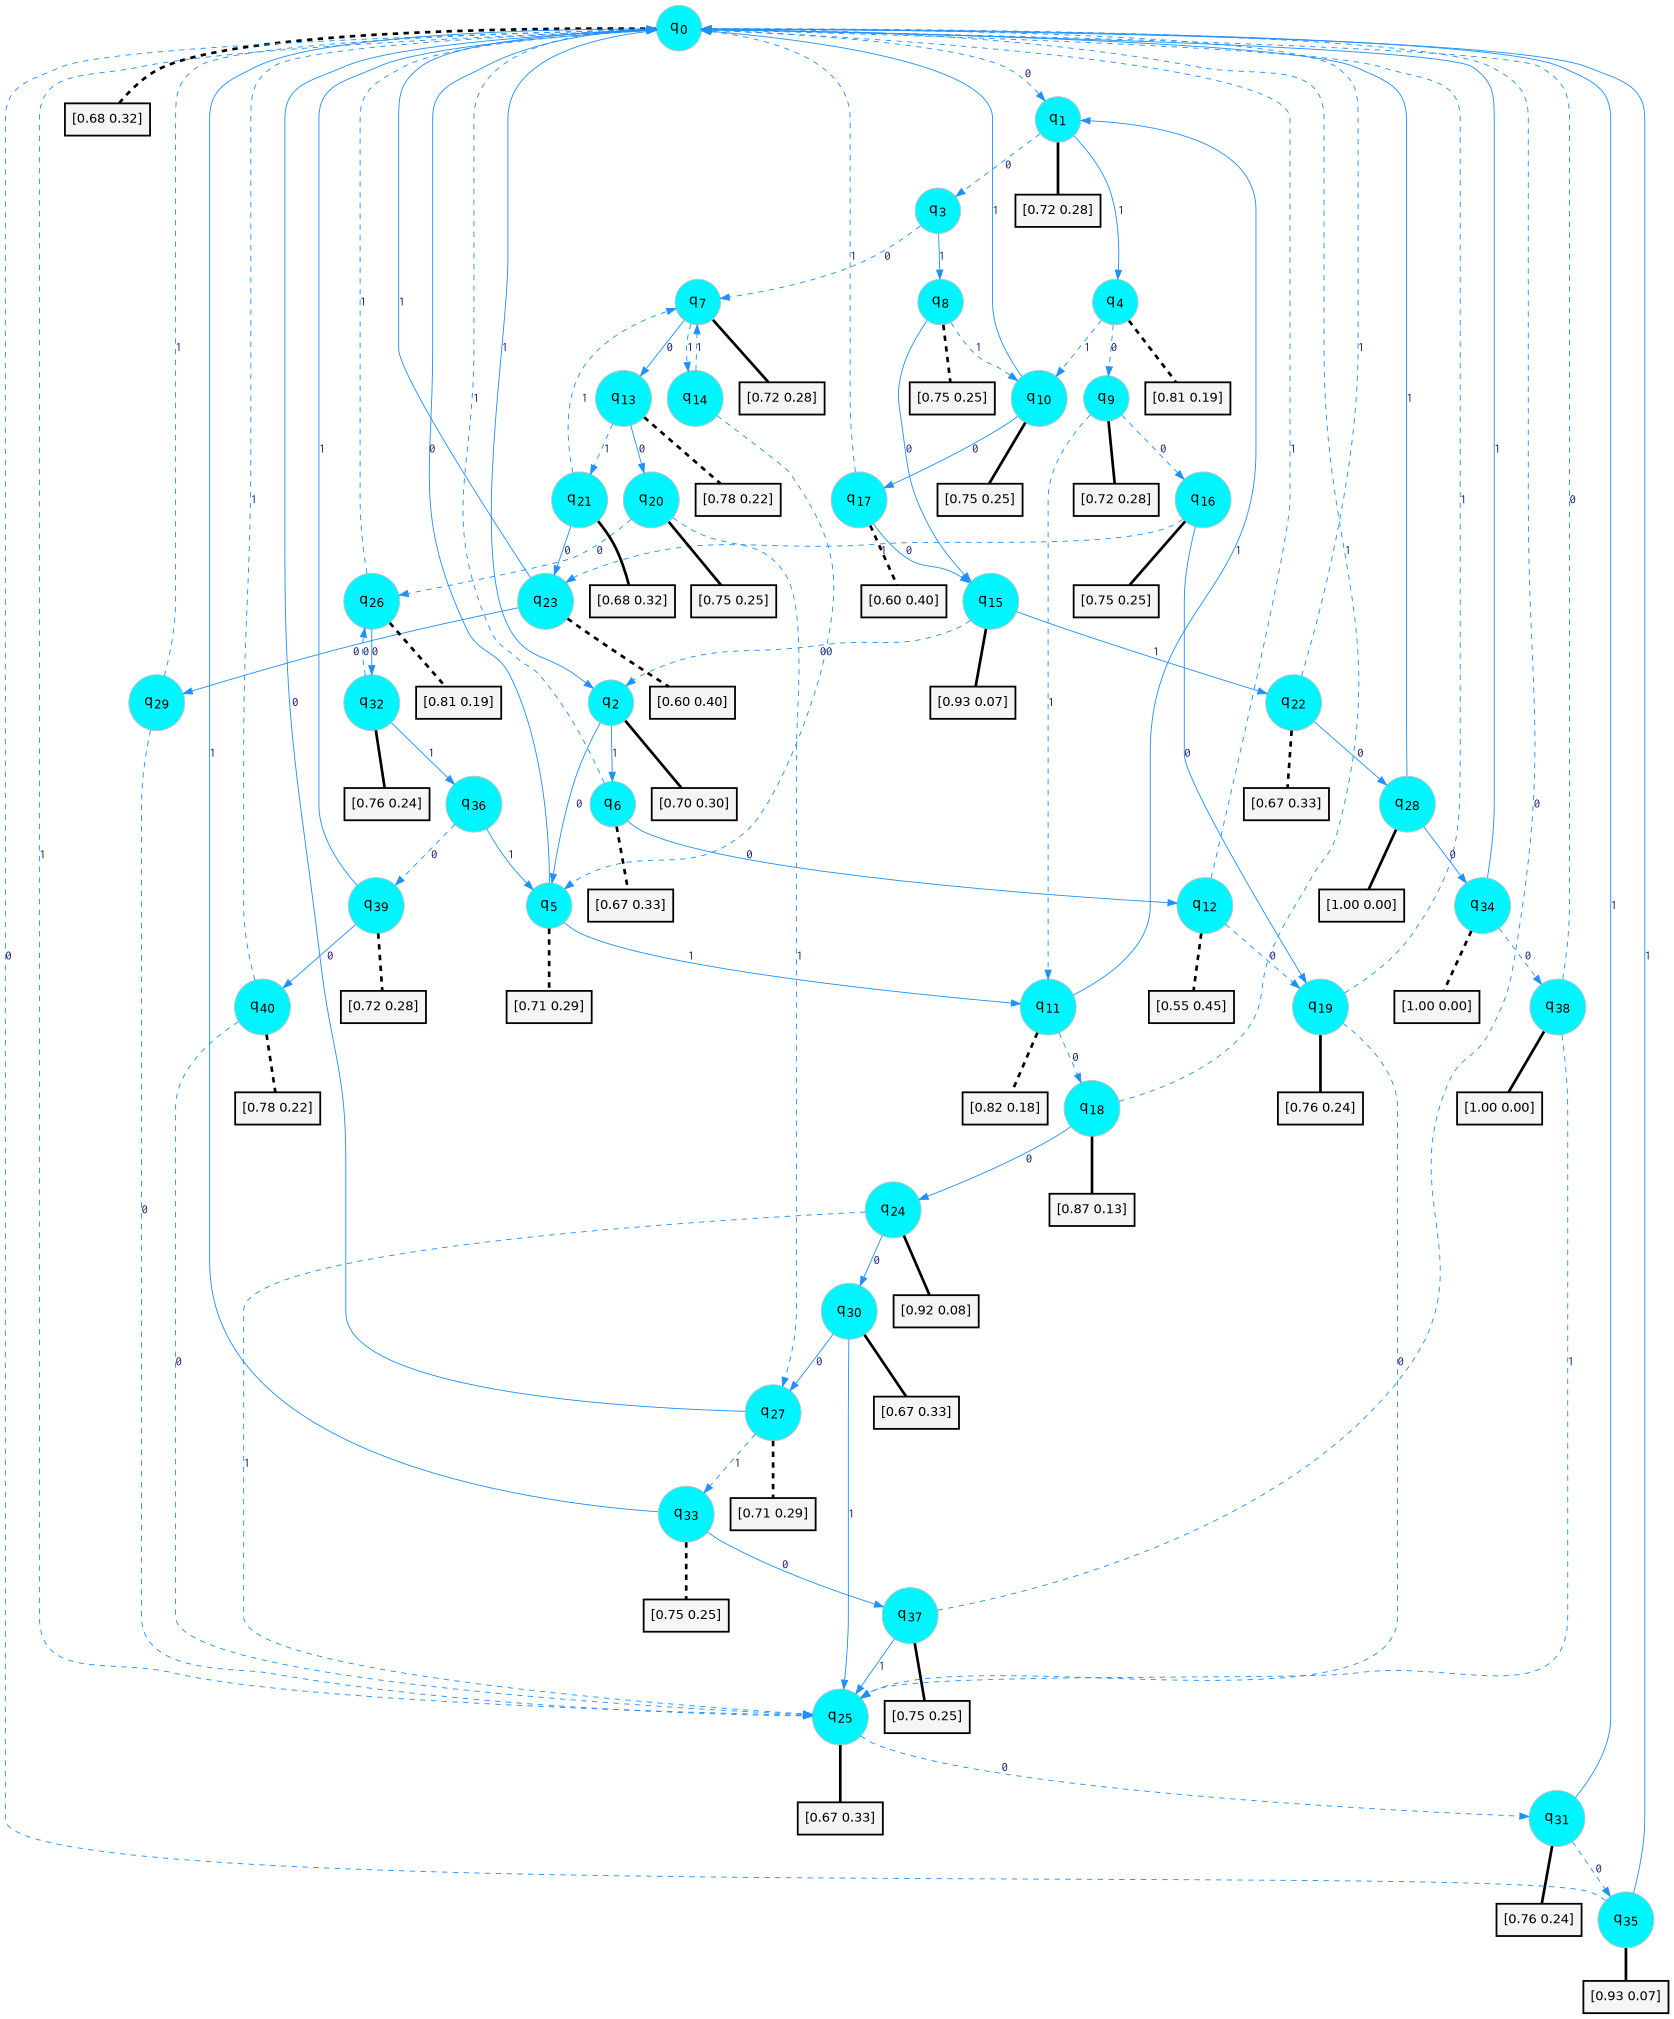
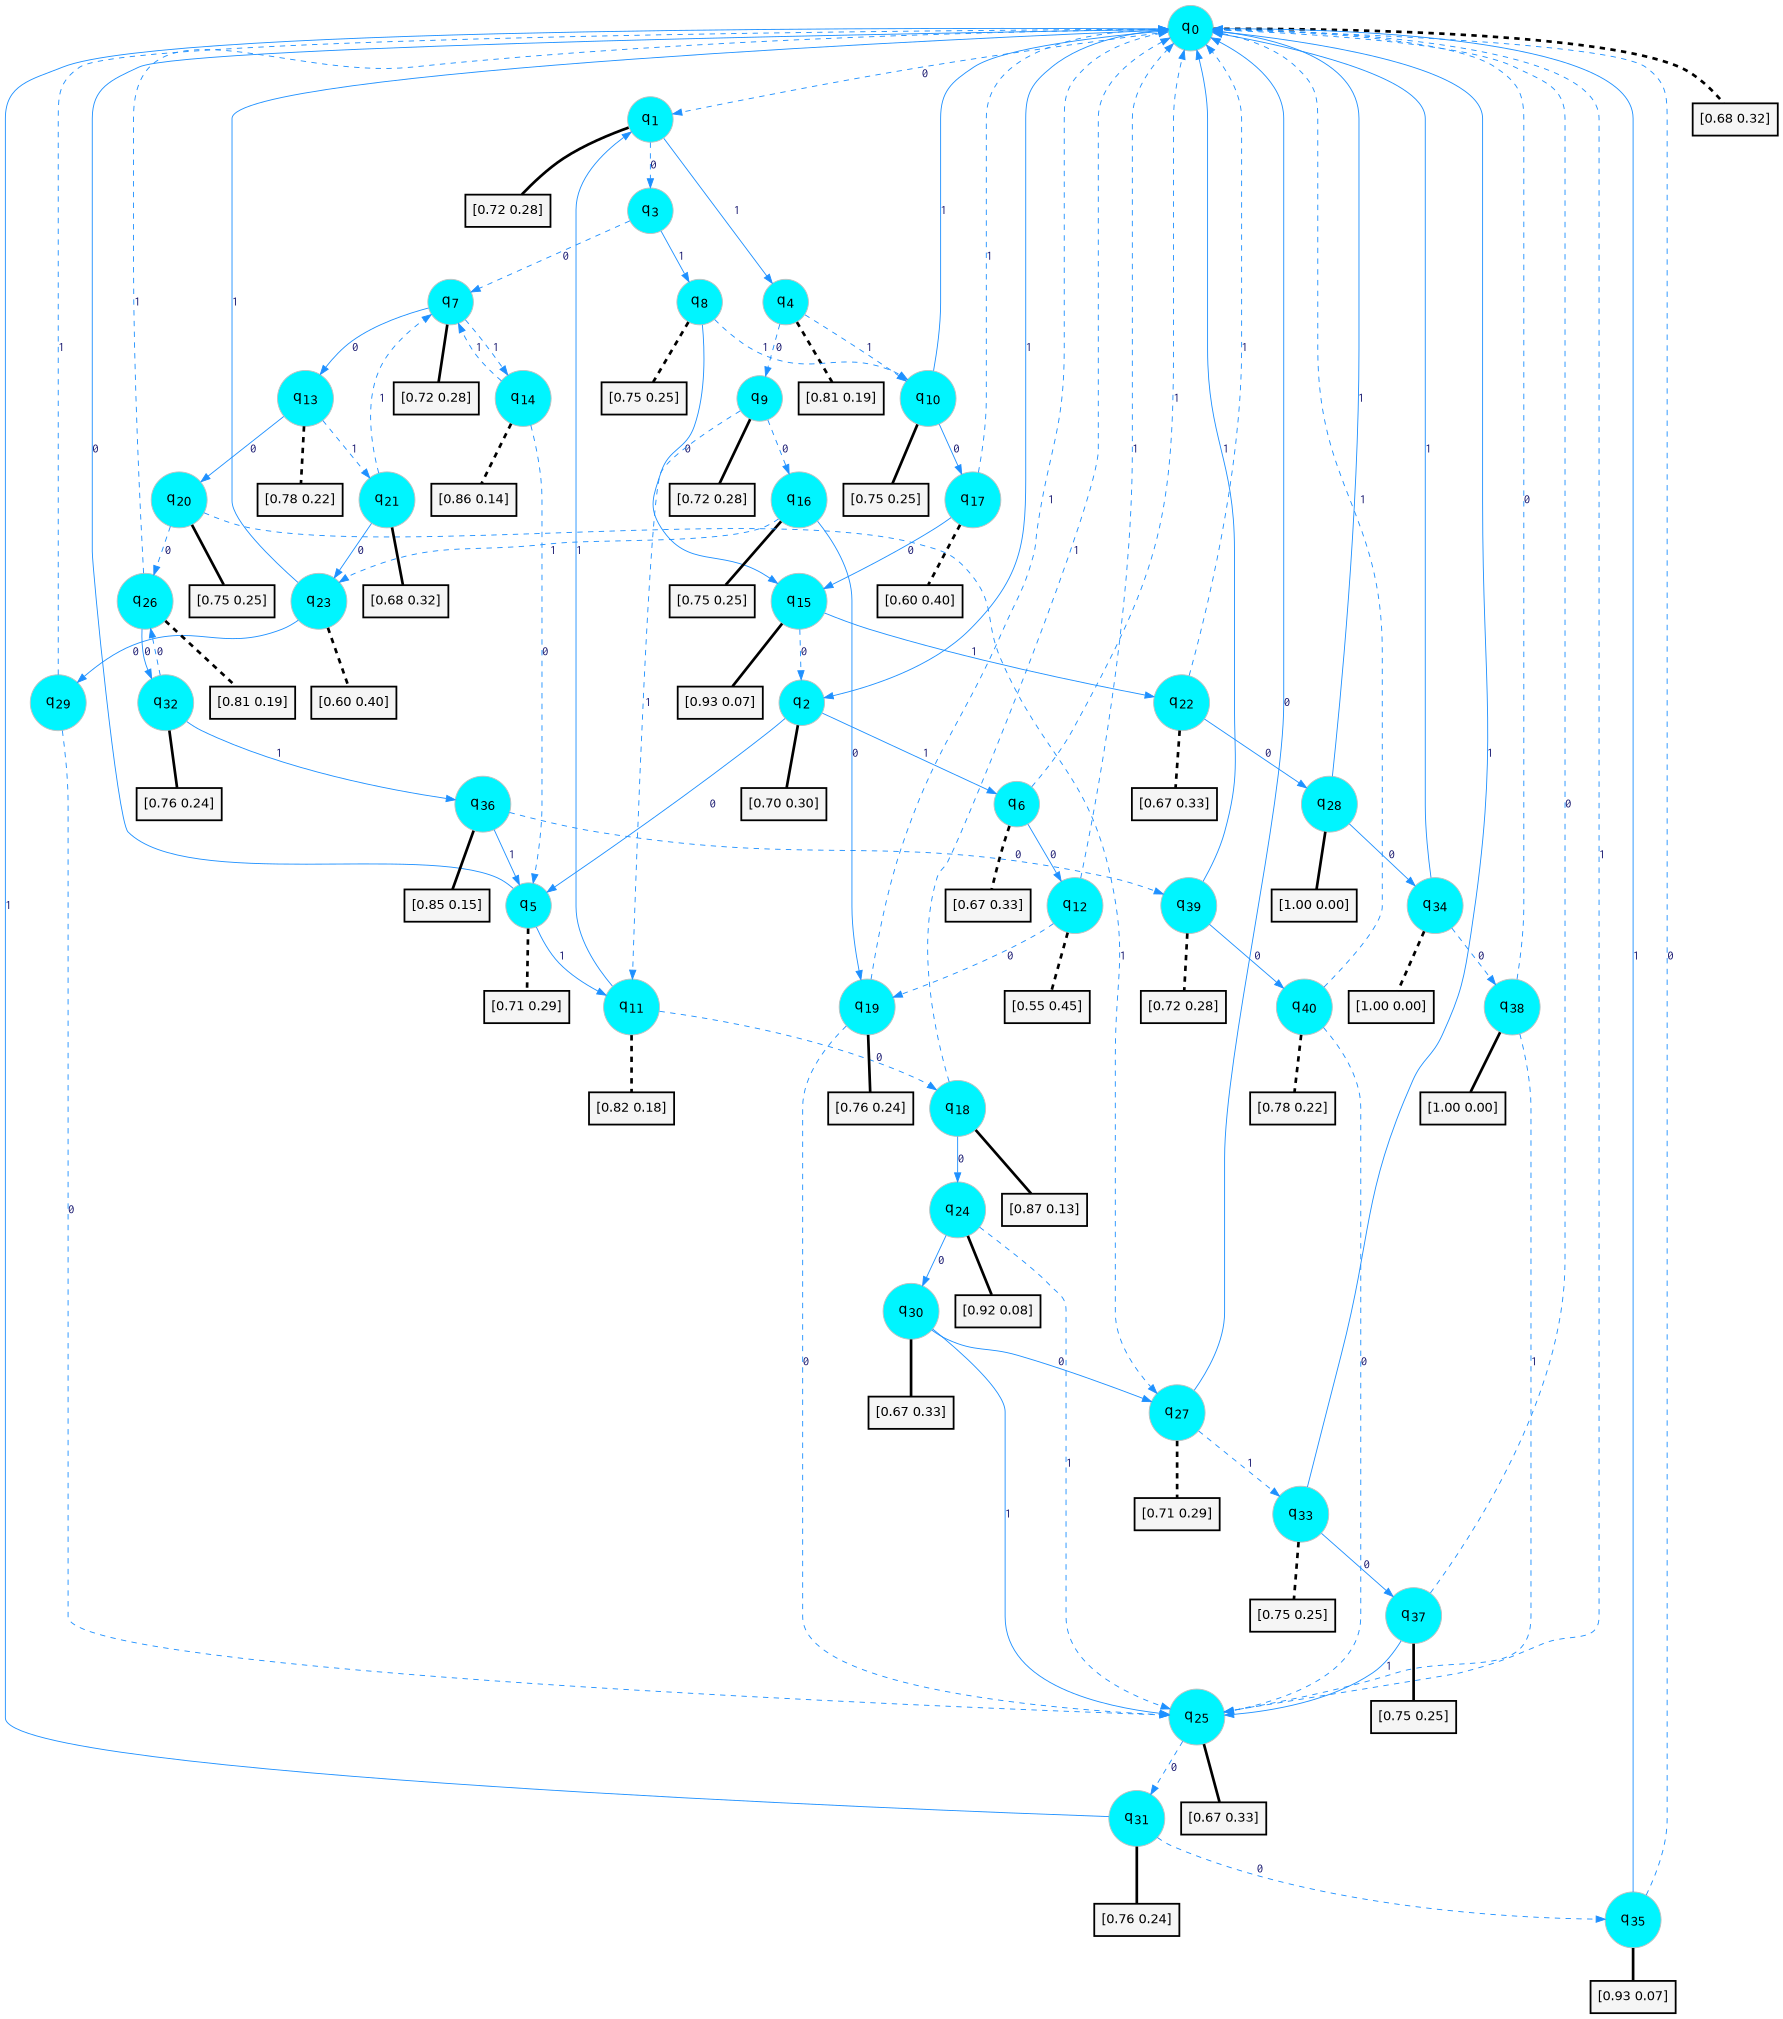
node "[0.86 0.14]": added
node "[0.85 0.15]": added
